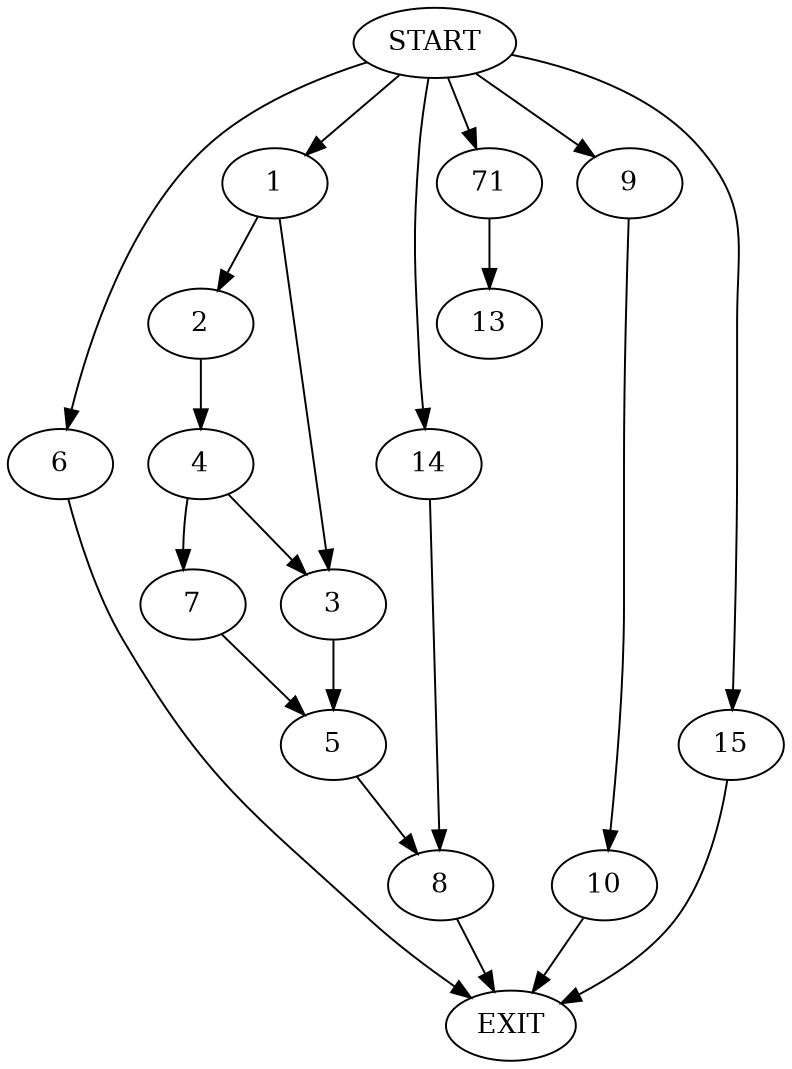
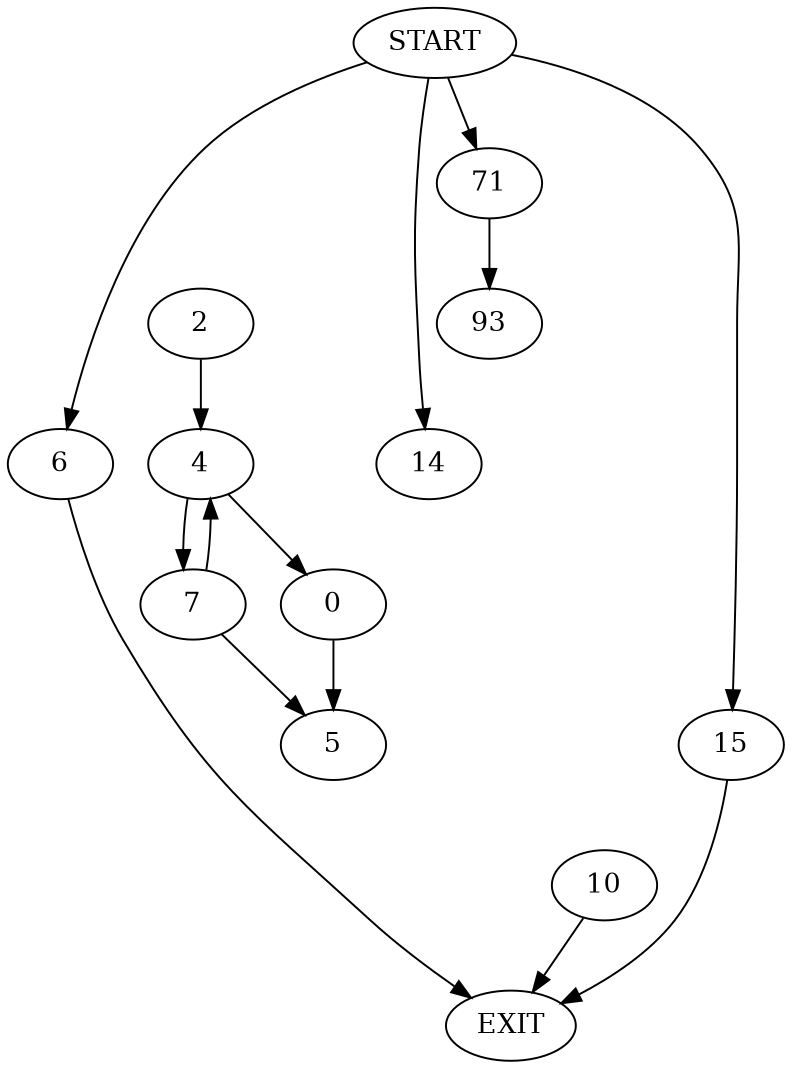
node "1": removed
node "9": removed
node "13": label "13" -> "93"
edge "7" -> "4": added
node "3": label "3" -> "0"
node "8": removed
